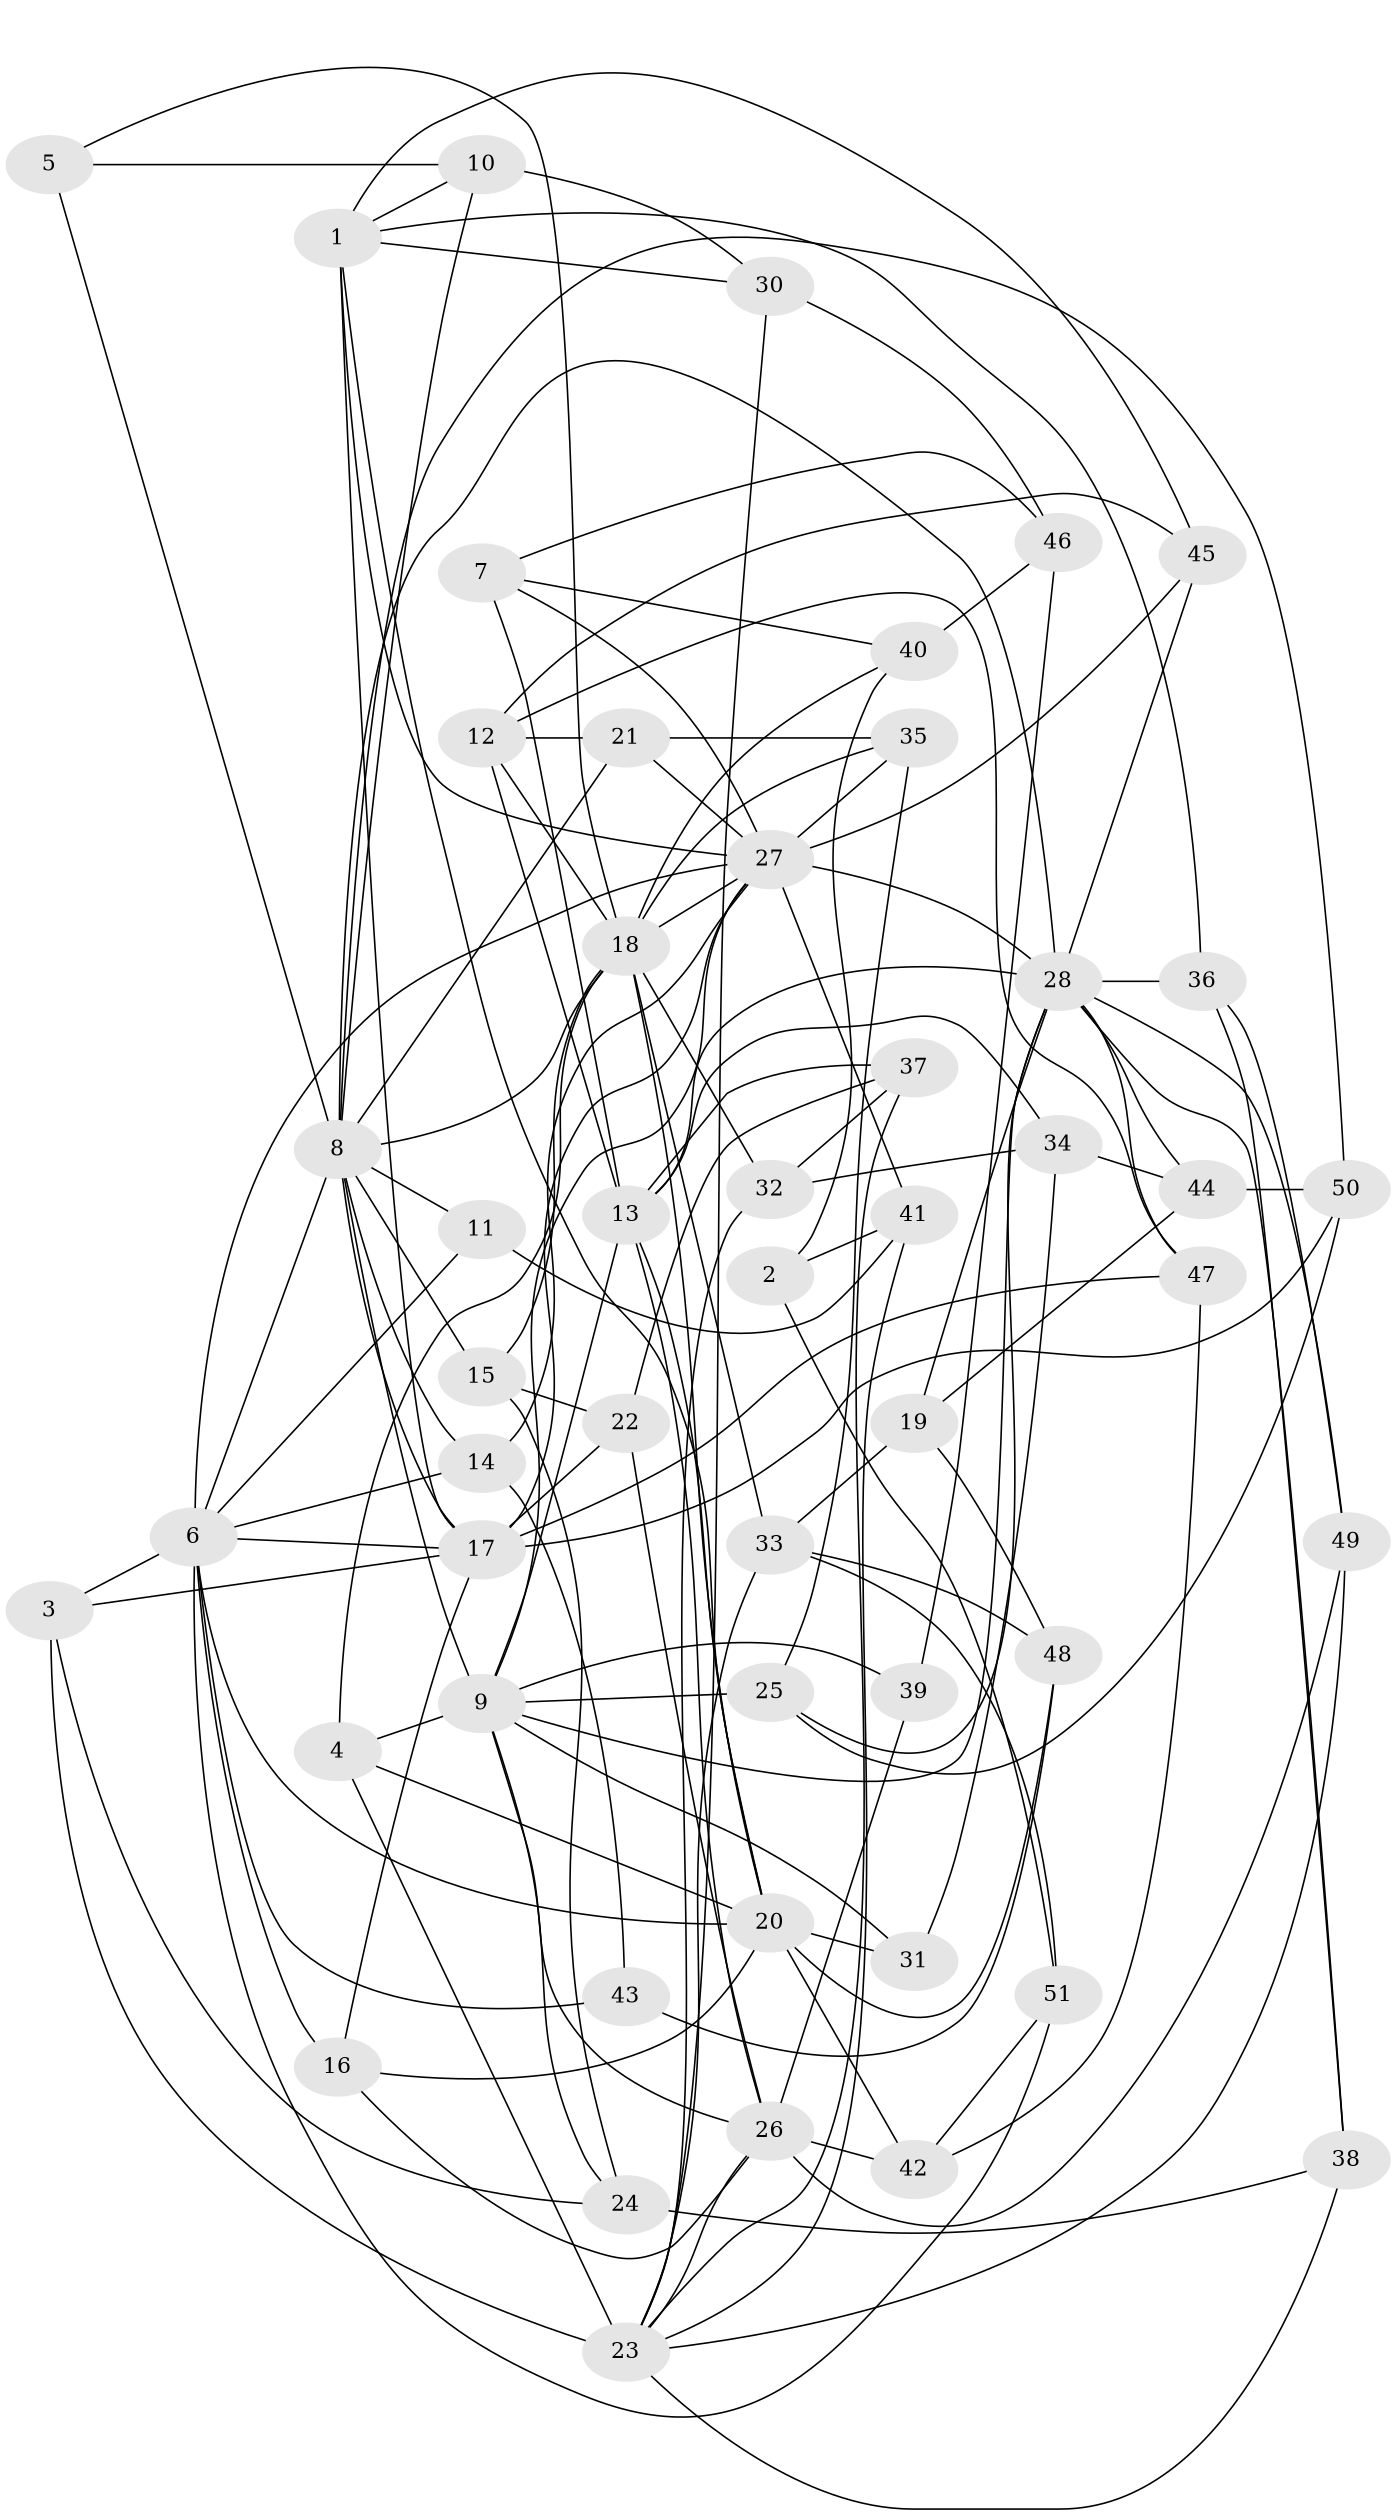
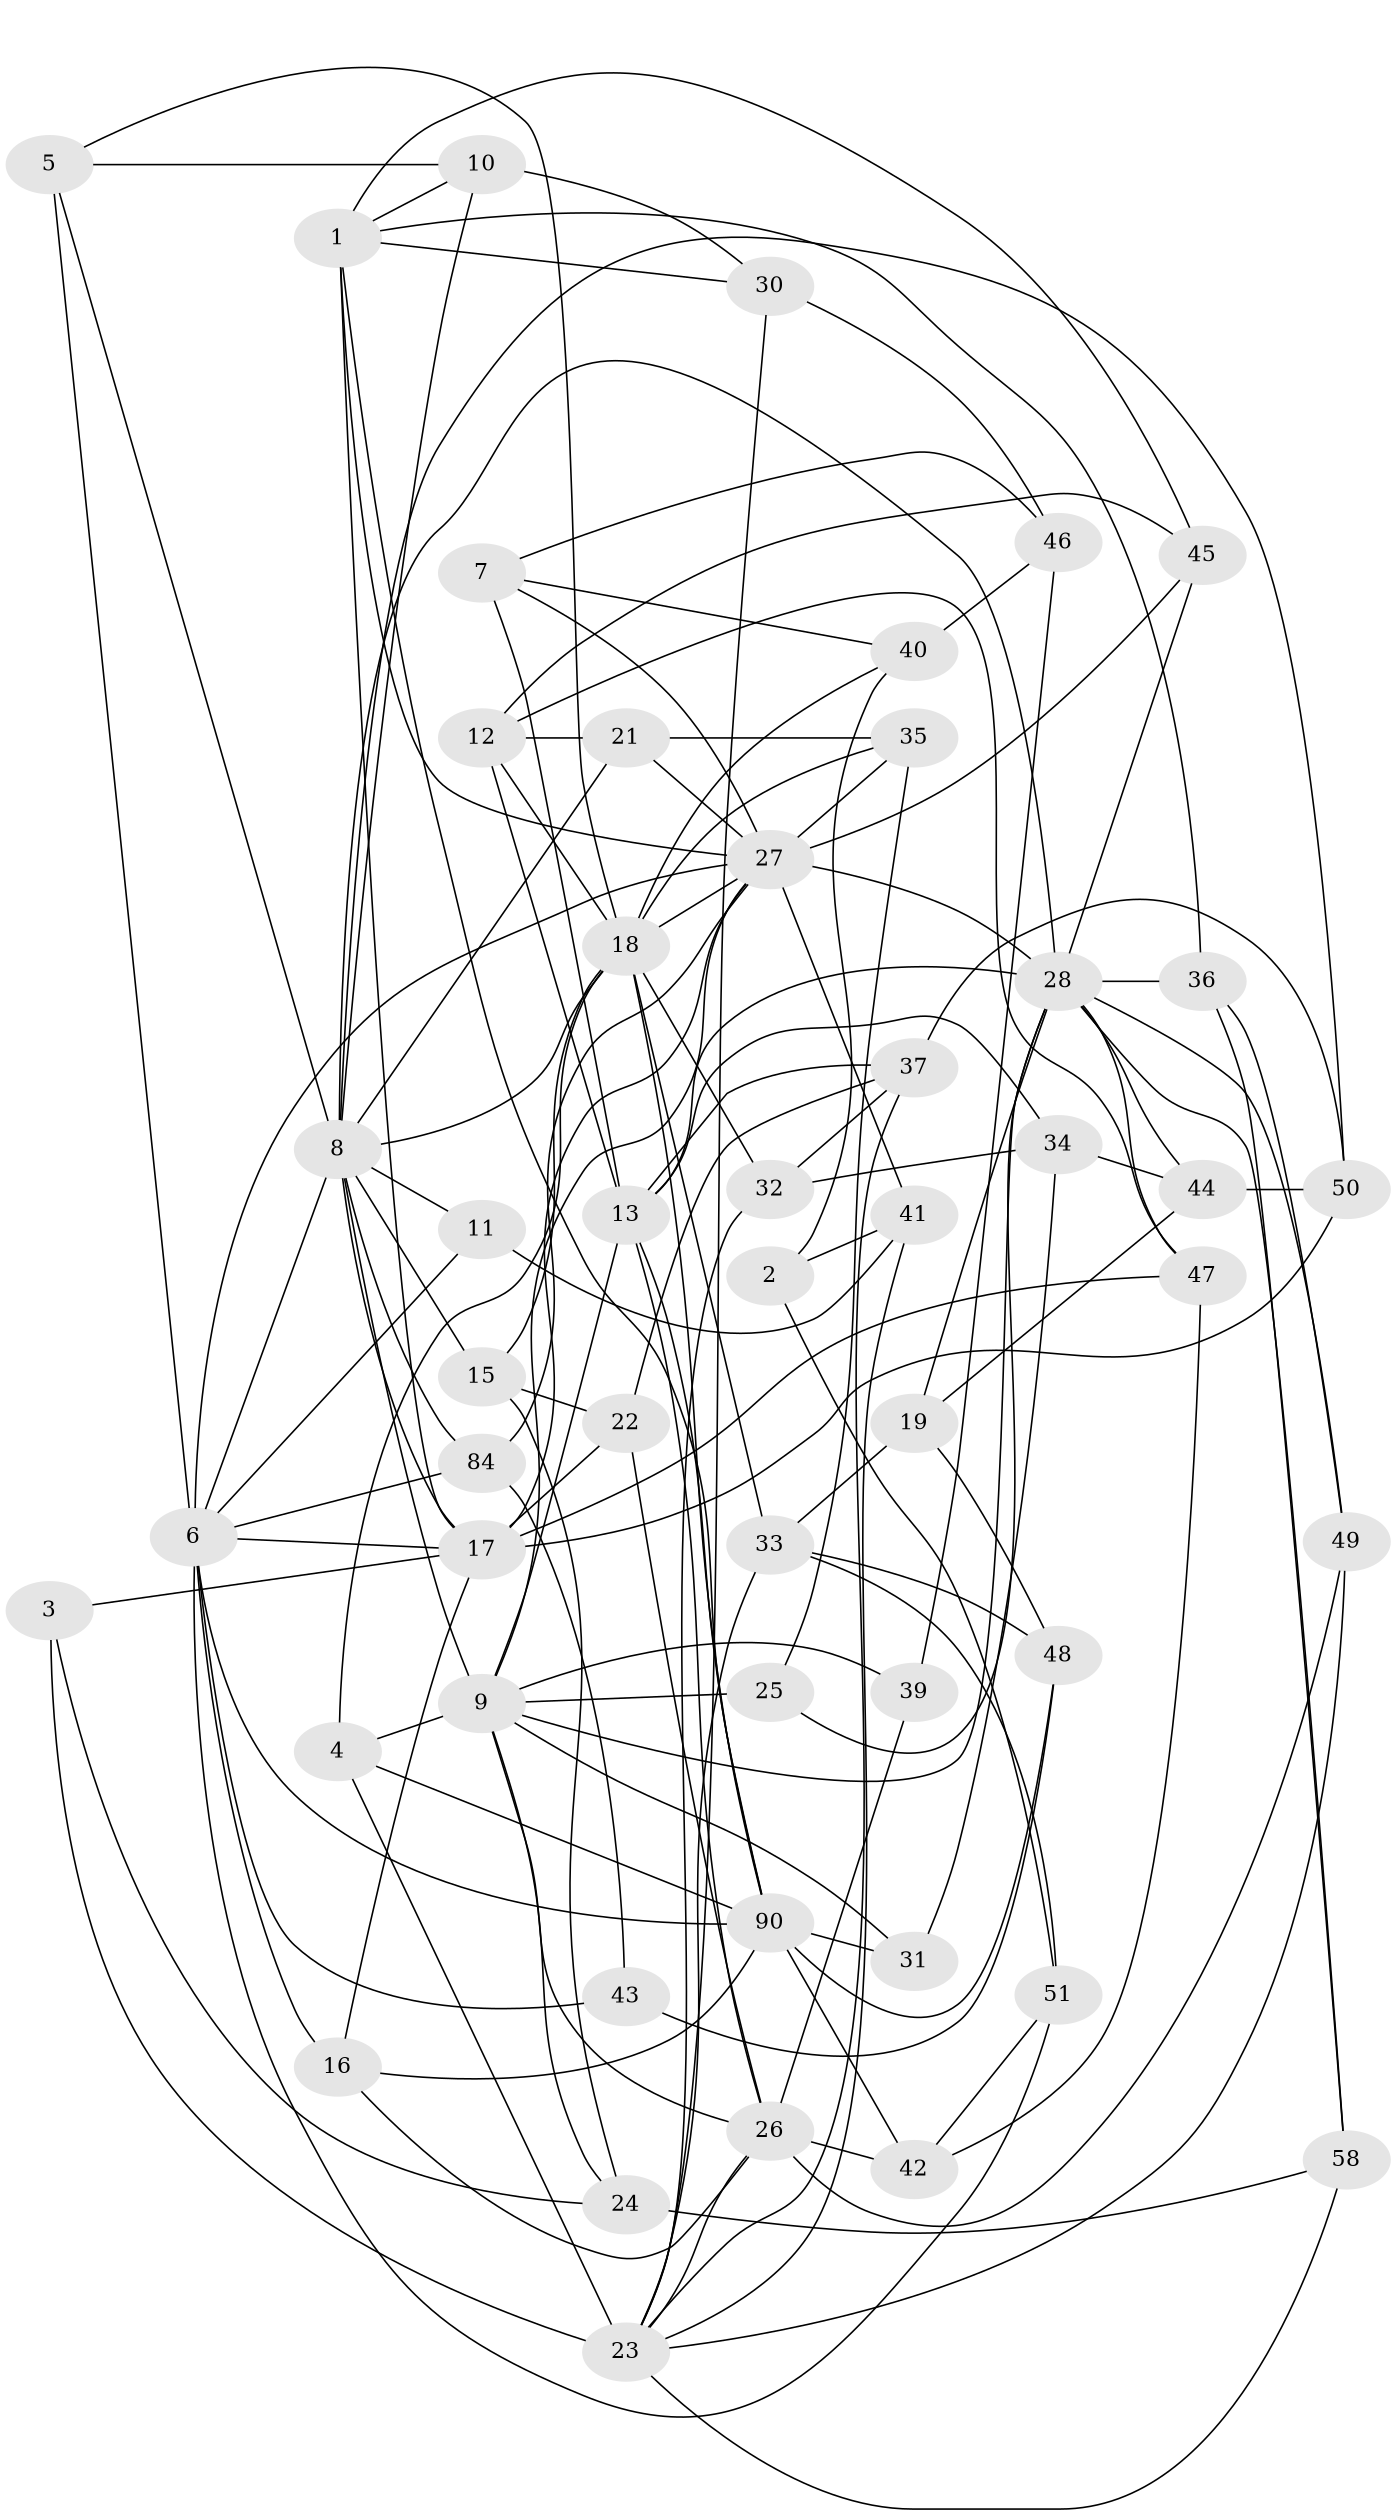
node "14": label "14" -> "84"
edge "6" -- "3": now "6" -- "5"
edge "50" -- "25": now "50" -- "37"
node "20": label "20" -> "90"
node "38": label "38" -> "58"
